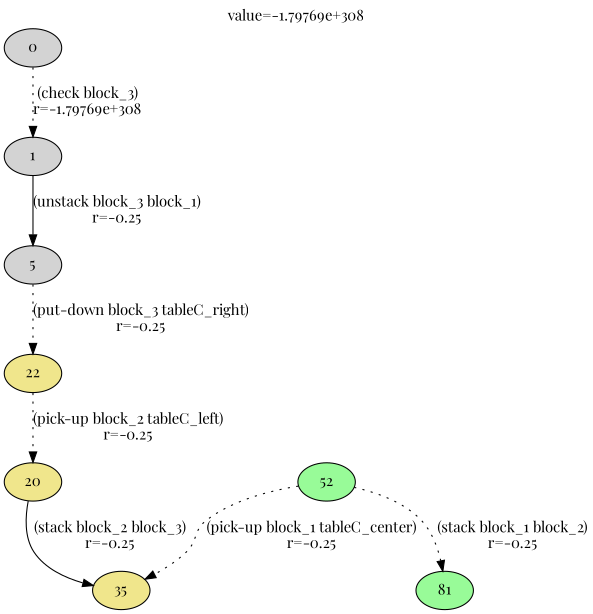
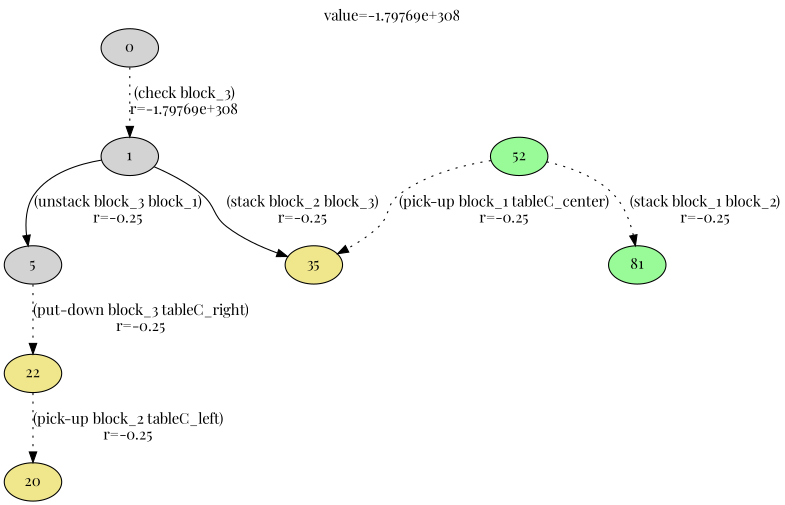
edge "20" -> "35": now "1" -> "35"
